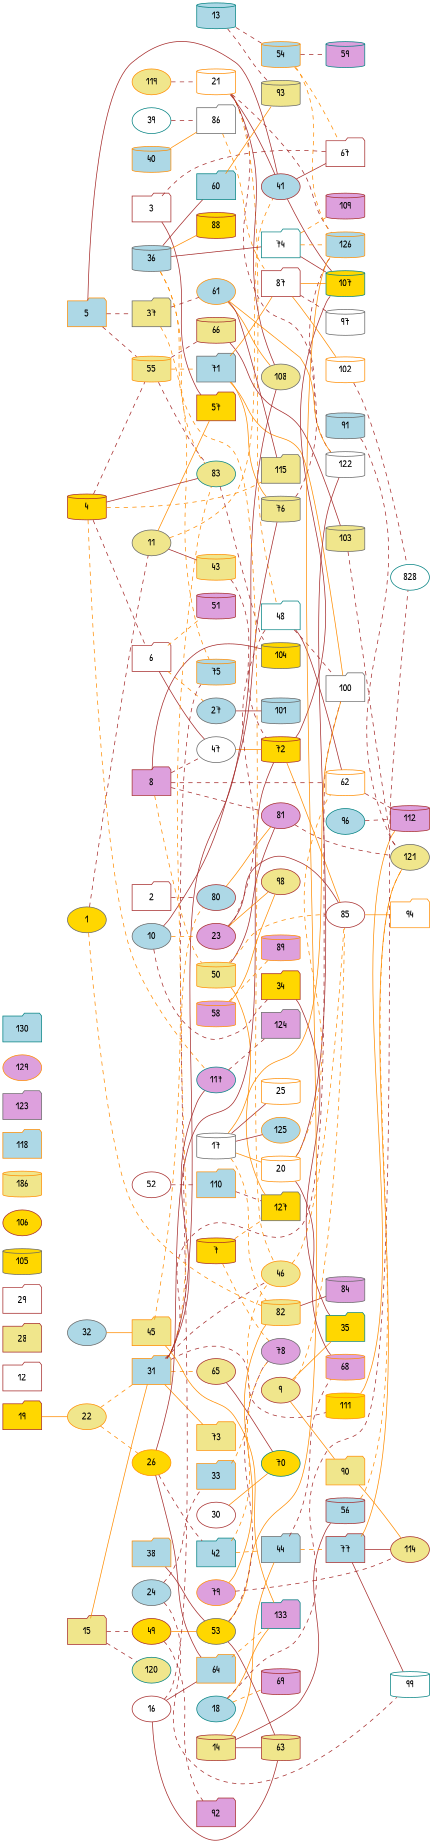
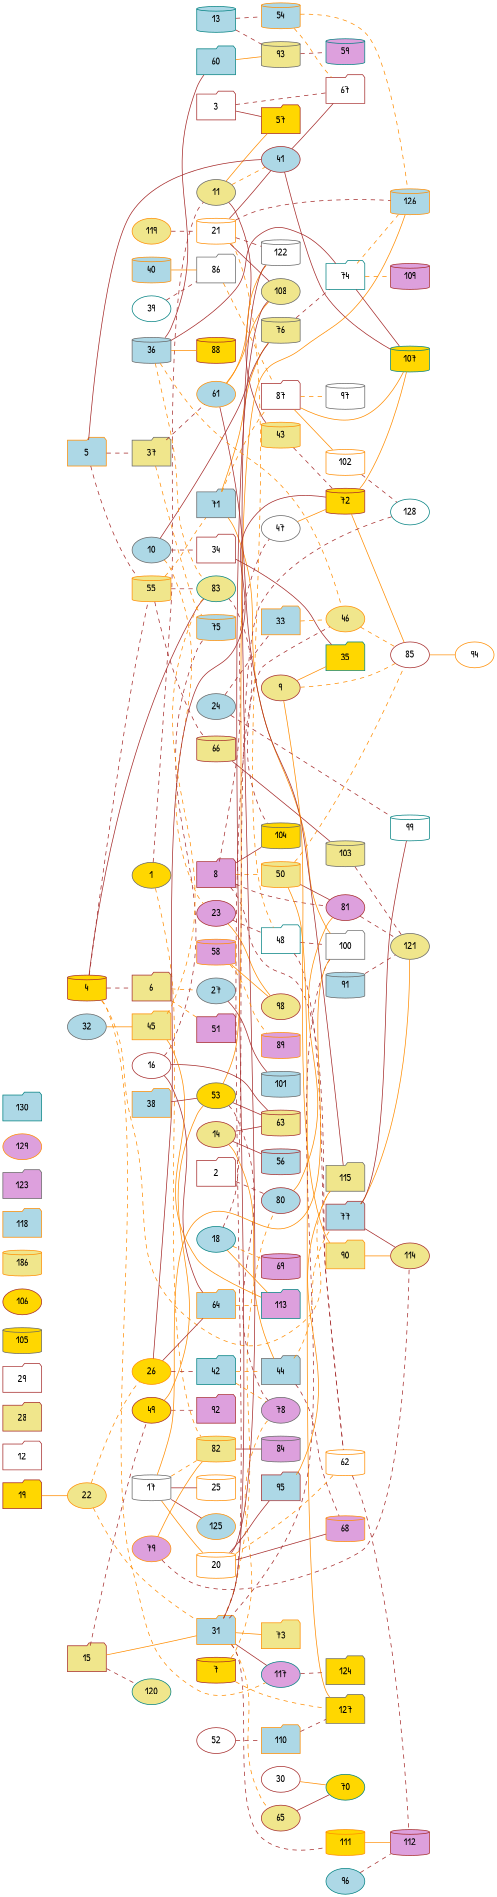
edge "54" -- "59": now "93" -- "59"
edge "87" -- "97": color brown -> darkorange
edge "126" -- "76": now "74" -- "76"
edge "87" -- "71": style solid -> dashed
node "828": label "828" -> "128"
edge "107" -- "72": color brown -> darkorange
node "51": shape cylinder -> folder
node "6": fillcolor white -> khaki
edge "6" -- "47": removed
edge "48" -- "62": style solid -> dashed
edge "85" -- "23": removed
node "94": shape folder -> ellipse
node "34": fillcolor gold -> white
node "124": fillcolor plum -> gold
edge "121" -- "56": removed
node "95": added
node "133": label "133" -> "113"
node "14": shape cylinder -> ellipse
